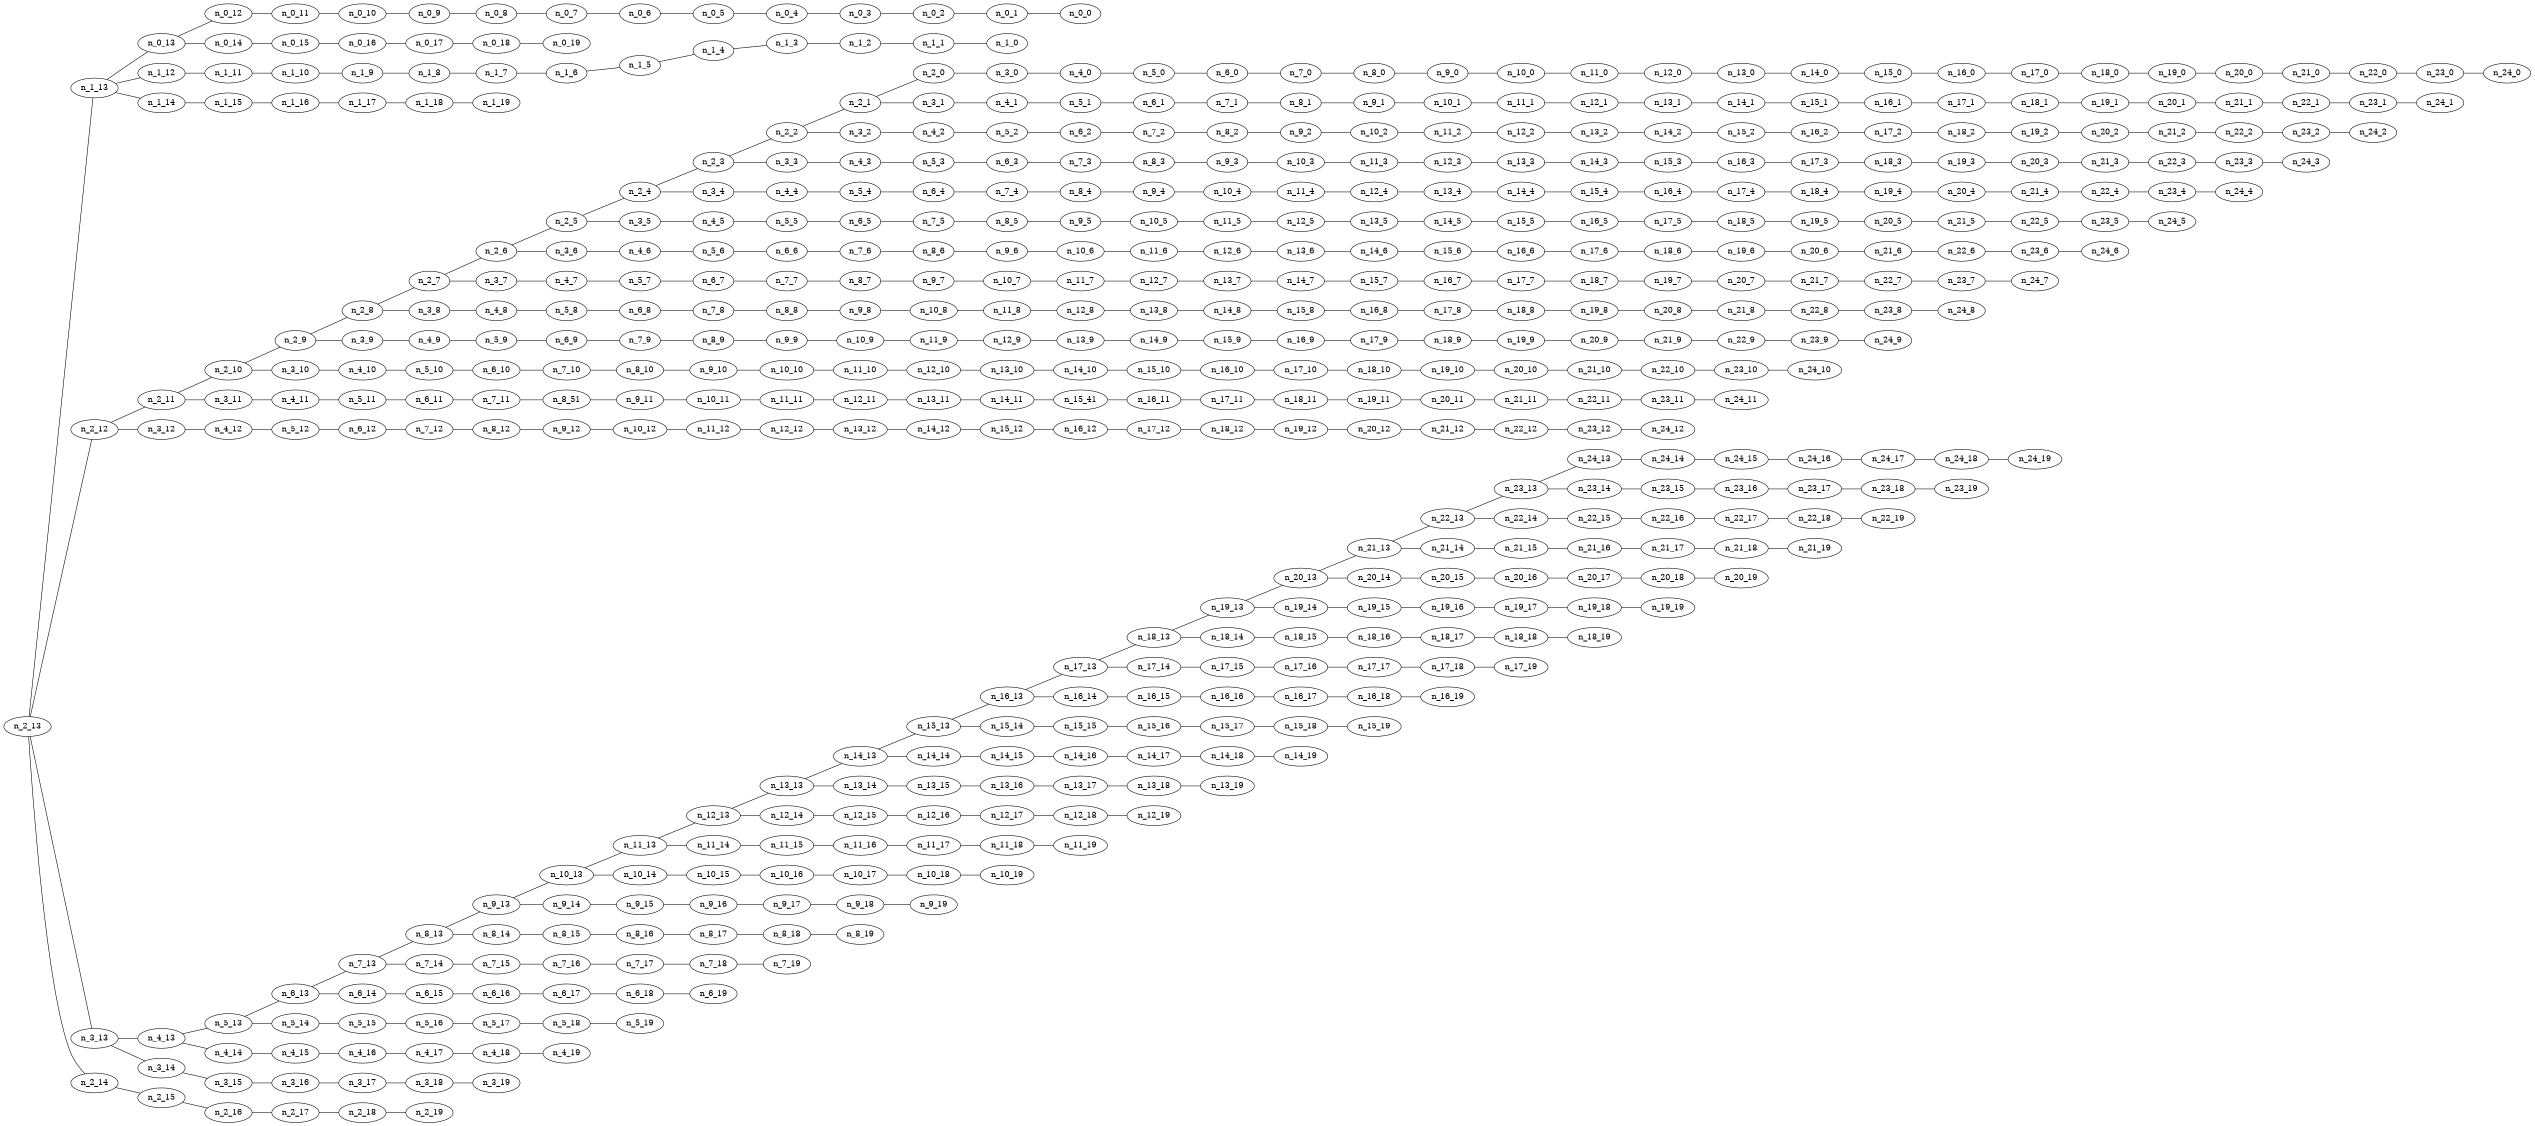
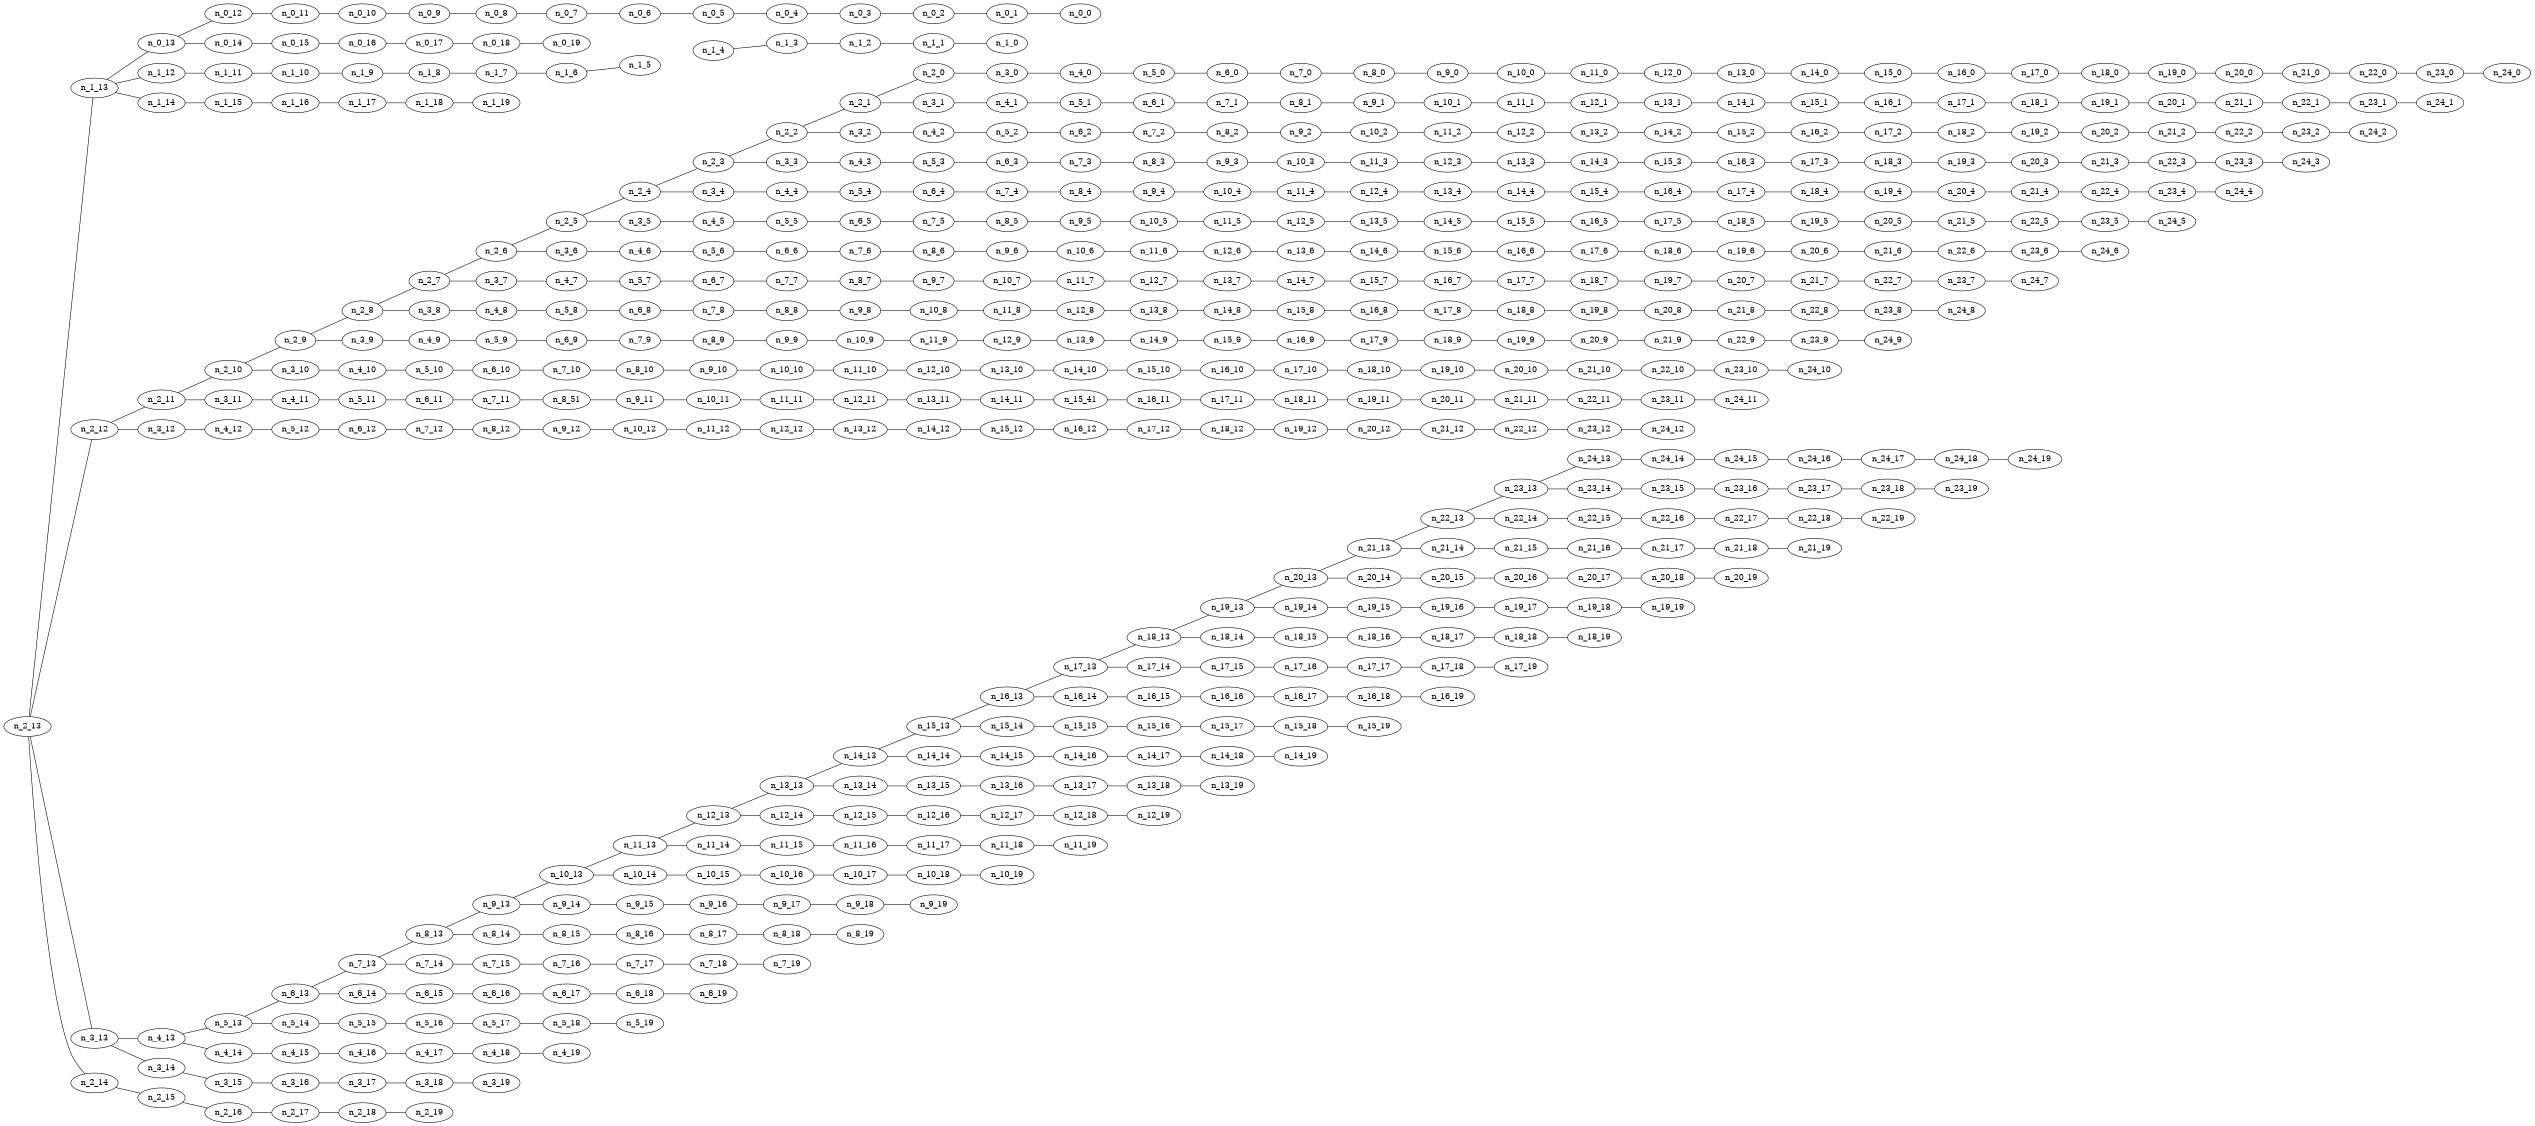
edge "n_1_4" -- "n_1_5": removed
